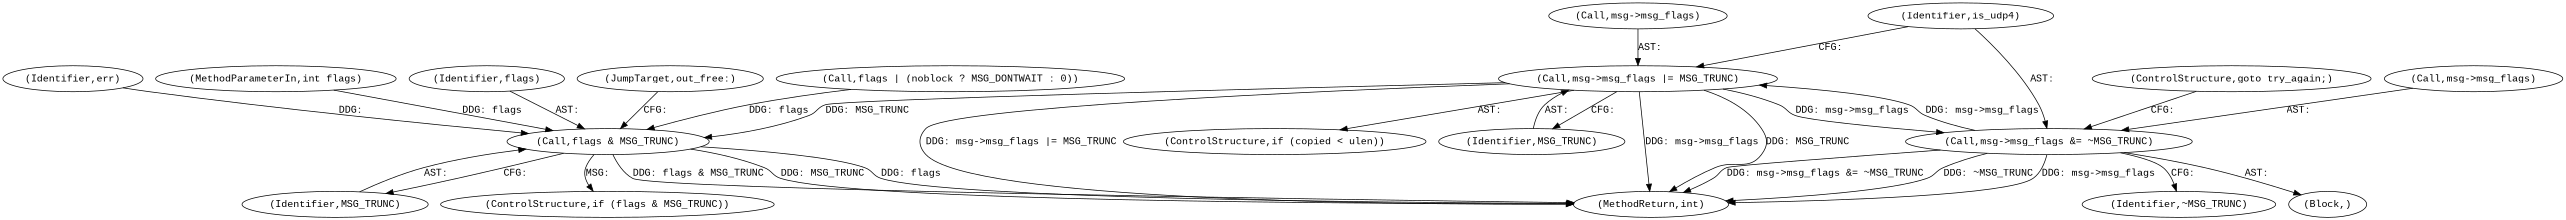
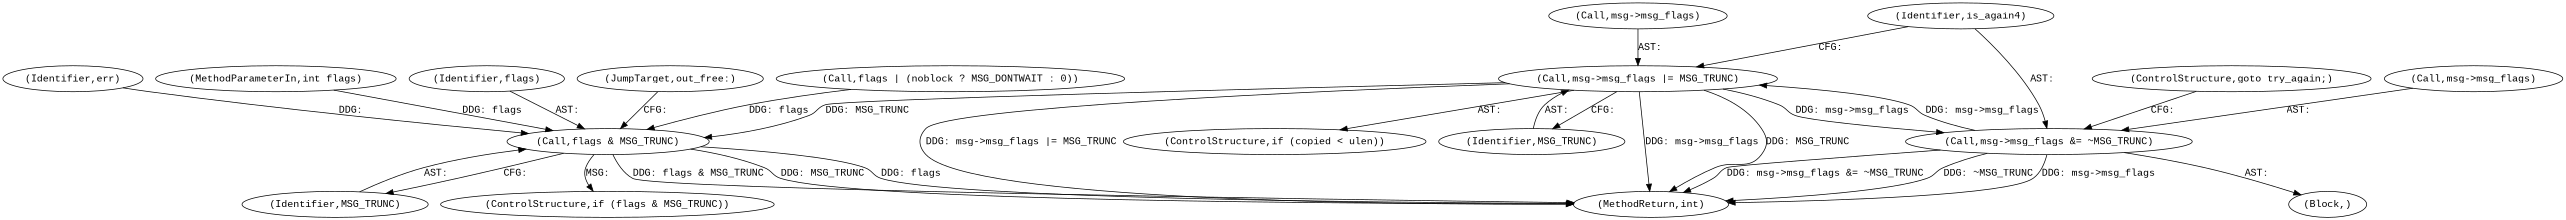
node "(Identifier,is_udp4)": label "(Identifier,is_udp4)" -> "(Identifier,is_again4)"
node "(Identifier,~MSG_TRUNC)": removed
